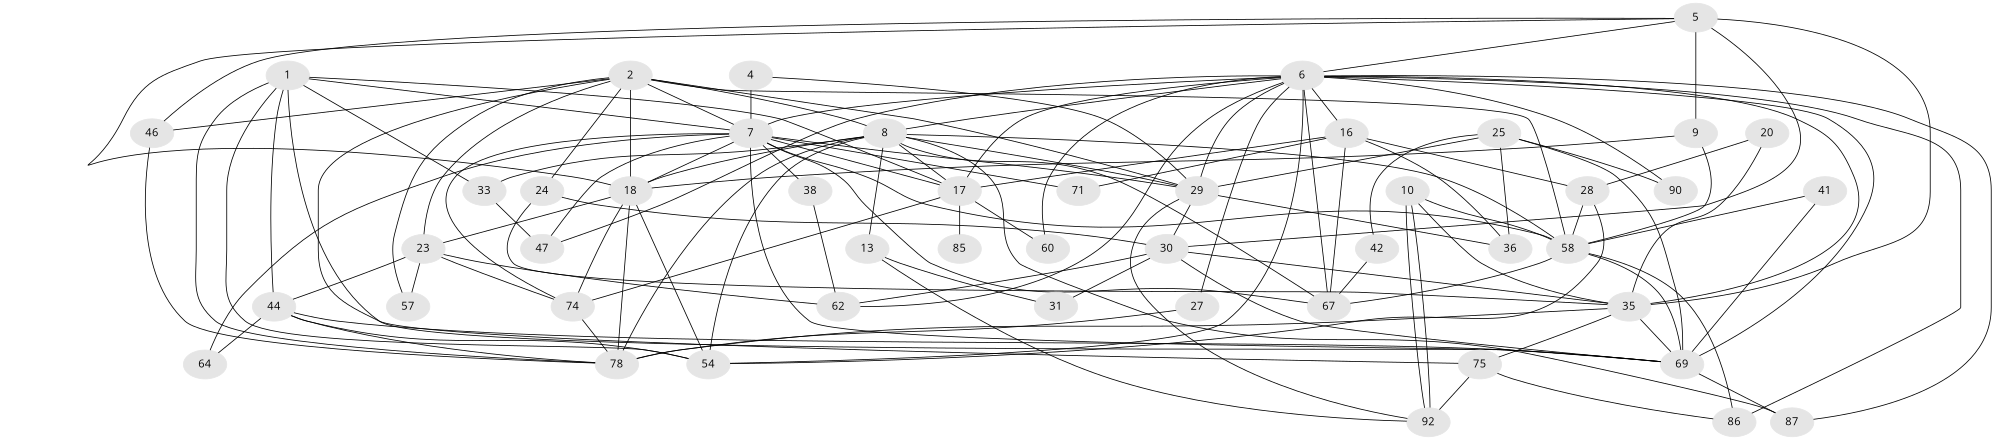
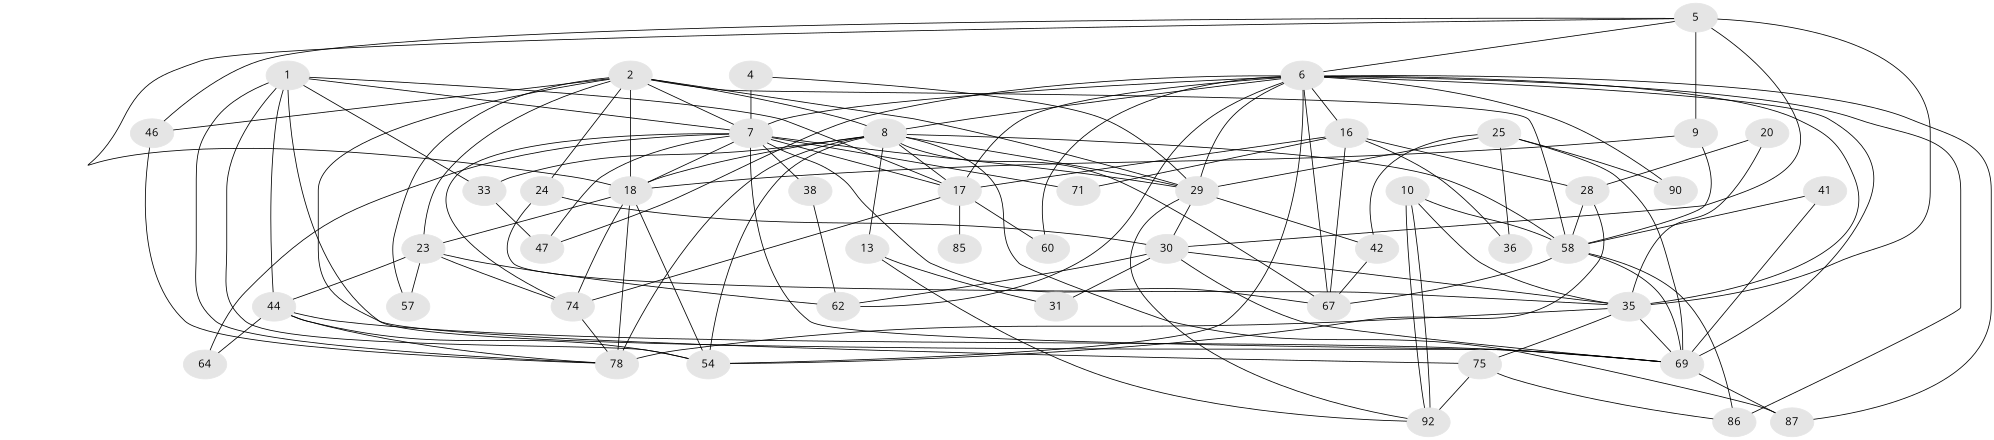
edge "29" -- "36": now "29" -- "42"
edge "7" -- "58": removed
node "27": removed
